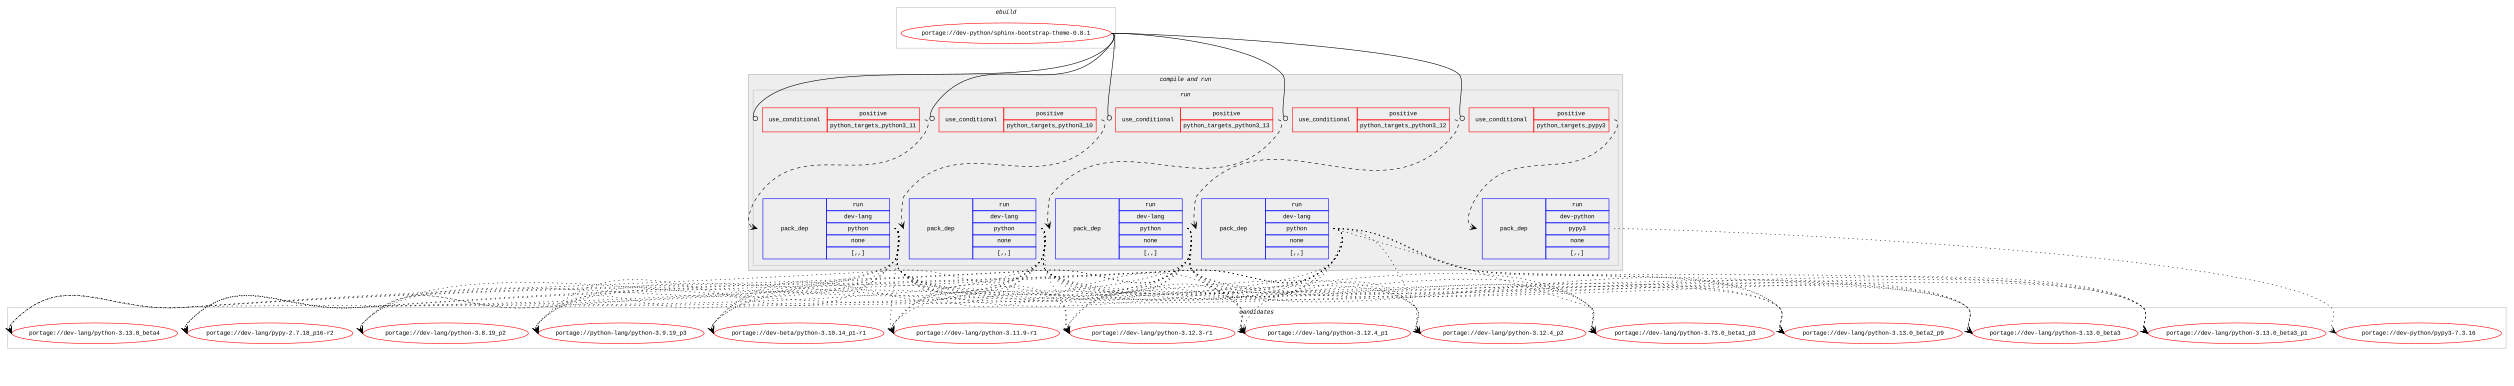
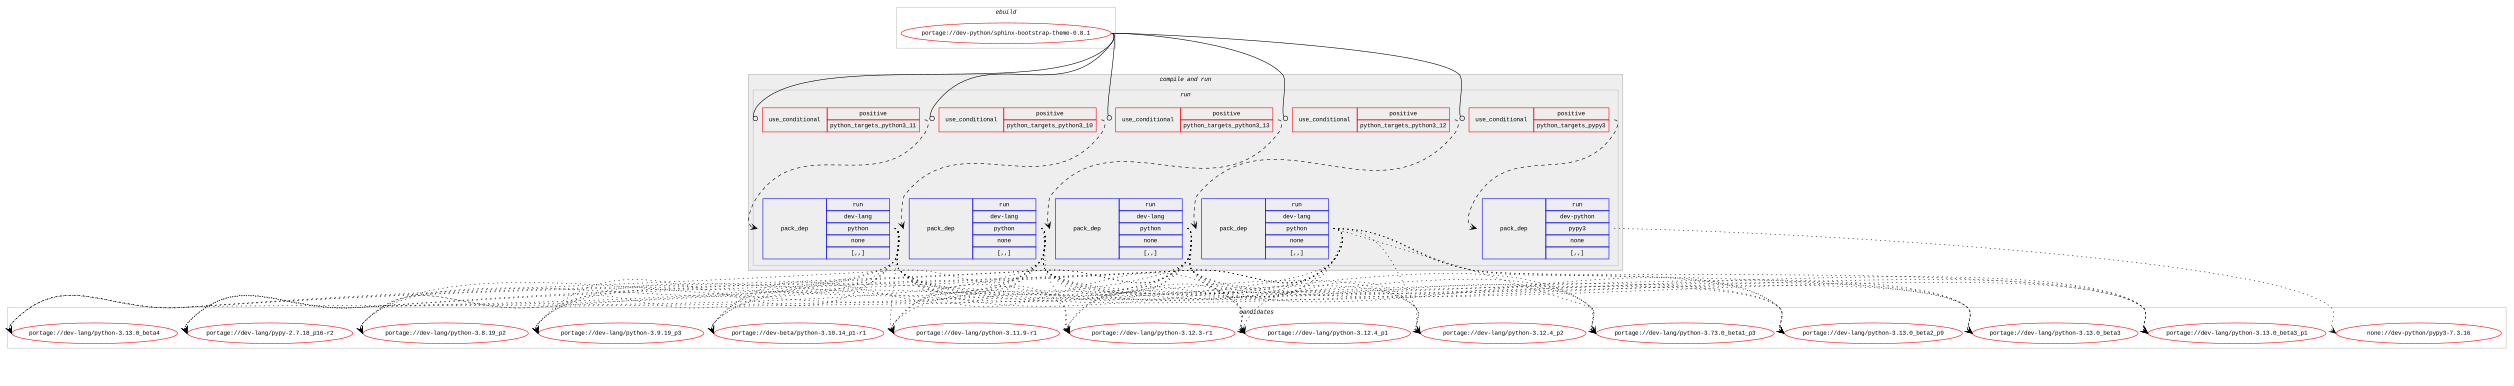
node "portage://python-lang/python-3.9.19_p3": label "portage://python-lang/python-3.9.19_p3" -> "portage://dev-lang/python-3.9.19_p3"
node "portage://dev-python/pypy3-7.3.16": label "portage://dev-python/pypy3-7.3.16" -> "none://dev-python/pypy3-7.3.16"
